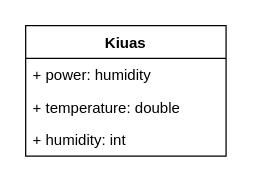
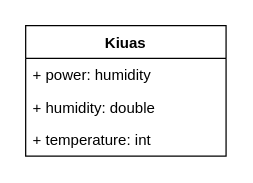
node "+ temperature: double": label "+ temperature: double" -> "+ humidity: double"
node "+ humidity: int": label "+ humidity: int" -> "+ temperature: int"
